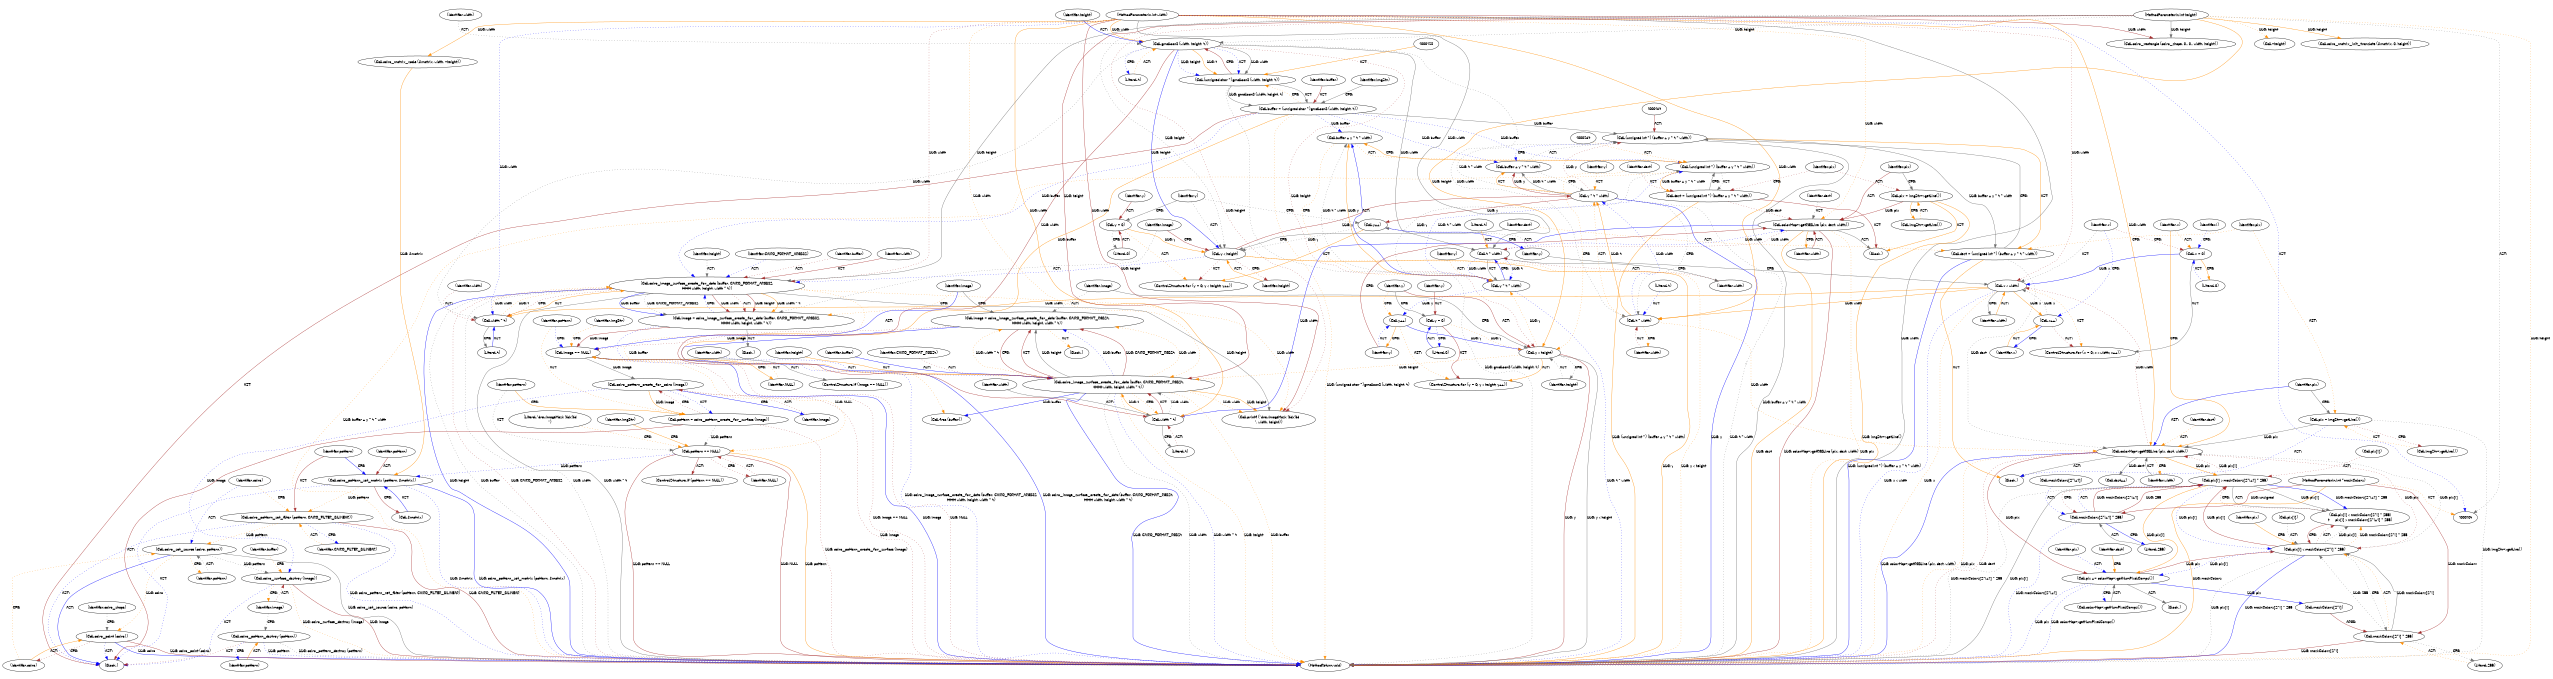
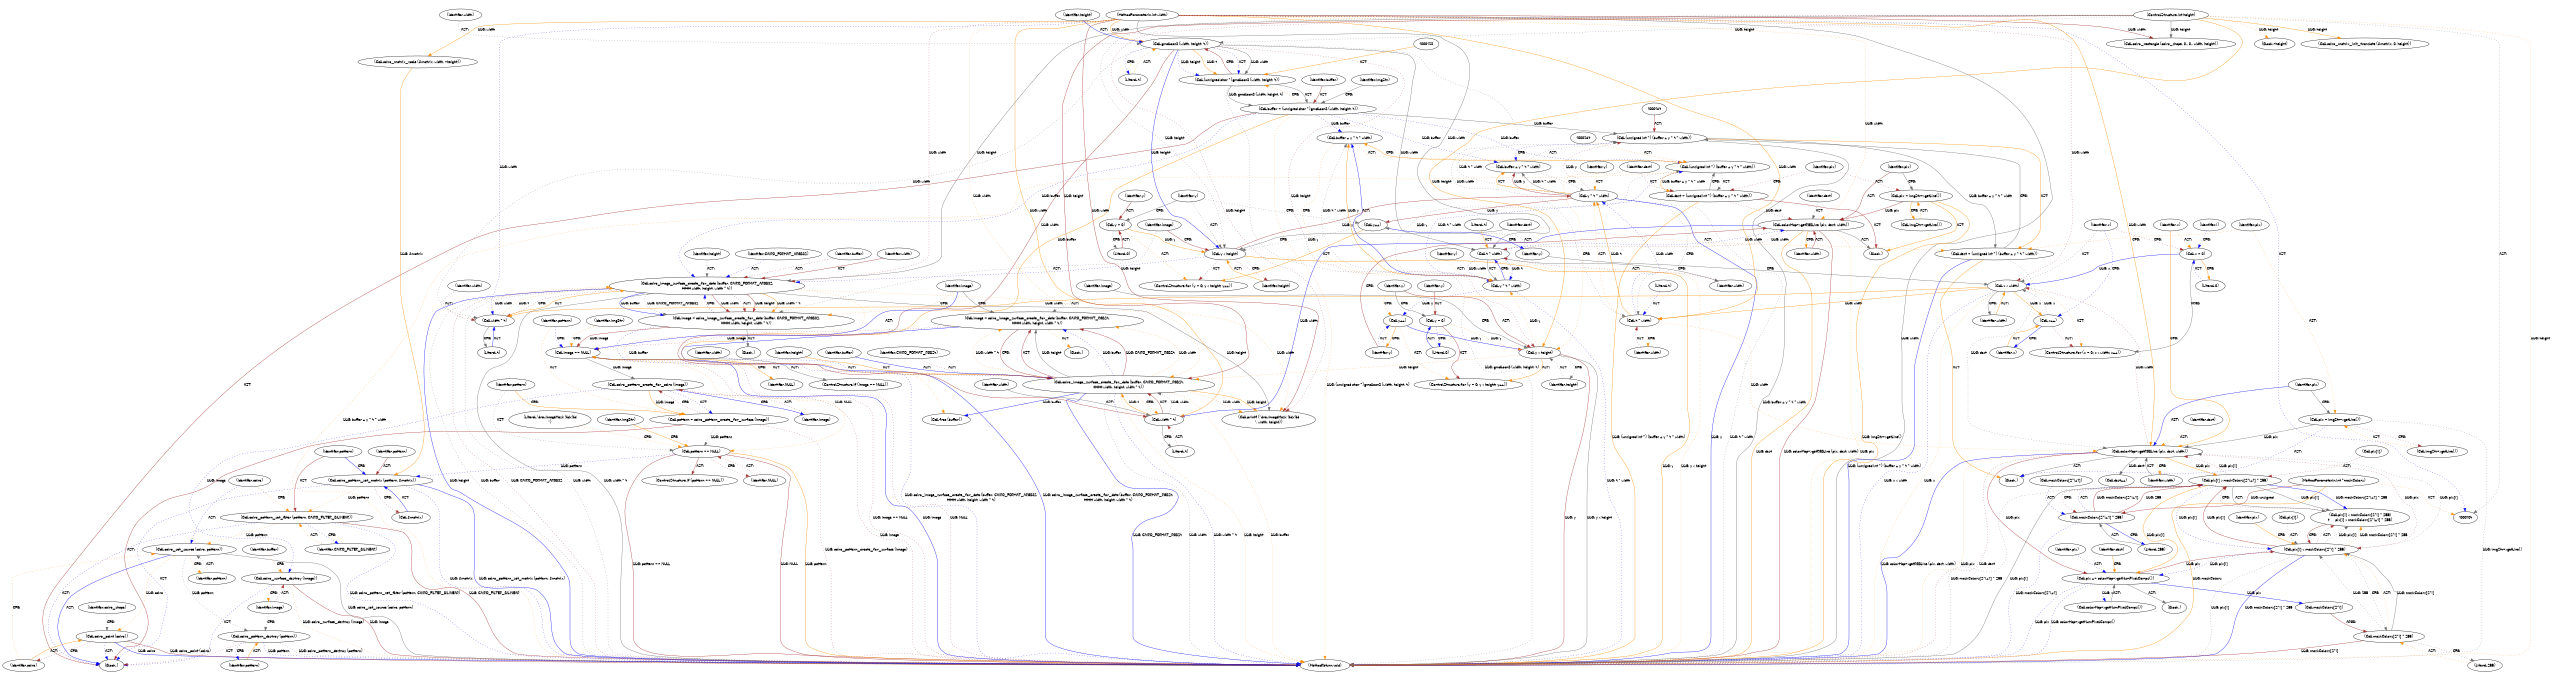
node "(MethodParameterIn,int height)": label "(MethodParameterIn,int height)" -> "(ControlStructure,int height)"
node "(Call,-height)": label "(Call,-height)" -> "(Block,-height)"
edge "(Call,x = 0)" -> "(ControlStructure,for (x = 0; x < width; x++))": label "AST: " -> "ARGB: "
edge "(Call,cairo_pattern_set_matrix (pattern, &matrix))" -> "(Call,&matrix)": style solid -> dotted
edge "(MethodParameterIn,int *maskColors)" -> "(Call,maskColors[2*i] * 255)": removed, label "DDG: maskColors"
edge "(Call,cairo_set_source (cairo, pattern))" -> "(Call,cairo_surface_destroy (image))": now "(Call,cairo_set_source (cairo, pattern))" -> "(Call,cairo_pattern_destroy (pattern))"
edge "(Call,pix += colorMap->getNumPixelComps())" -> "(Call,colorMap->getNumPixelComps())": label "CFG: " -> "DDG: x"
